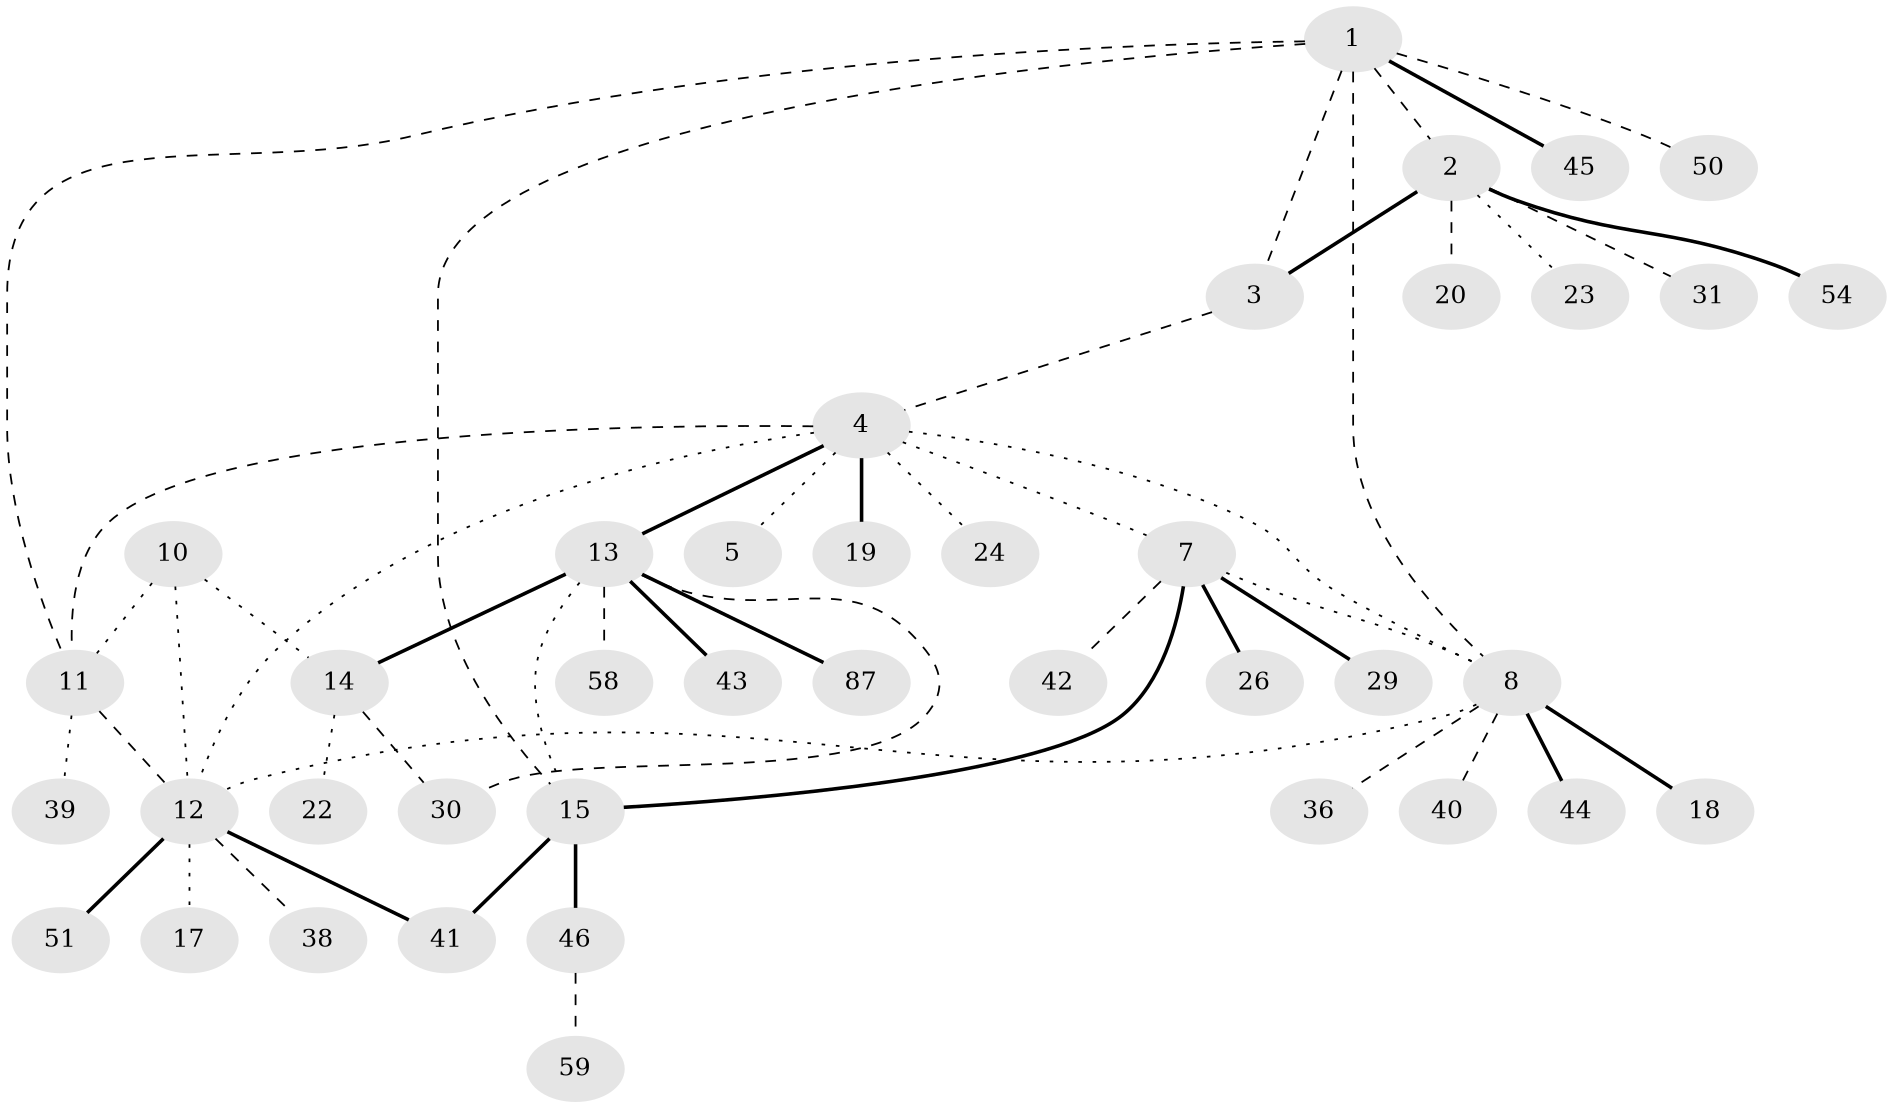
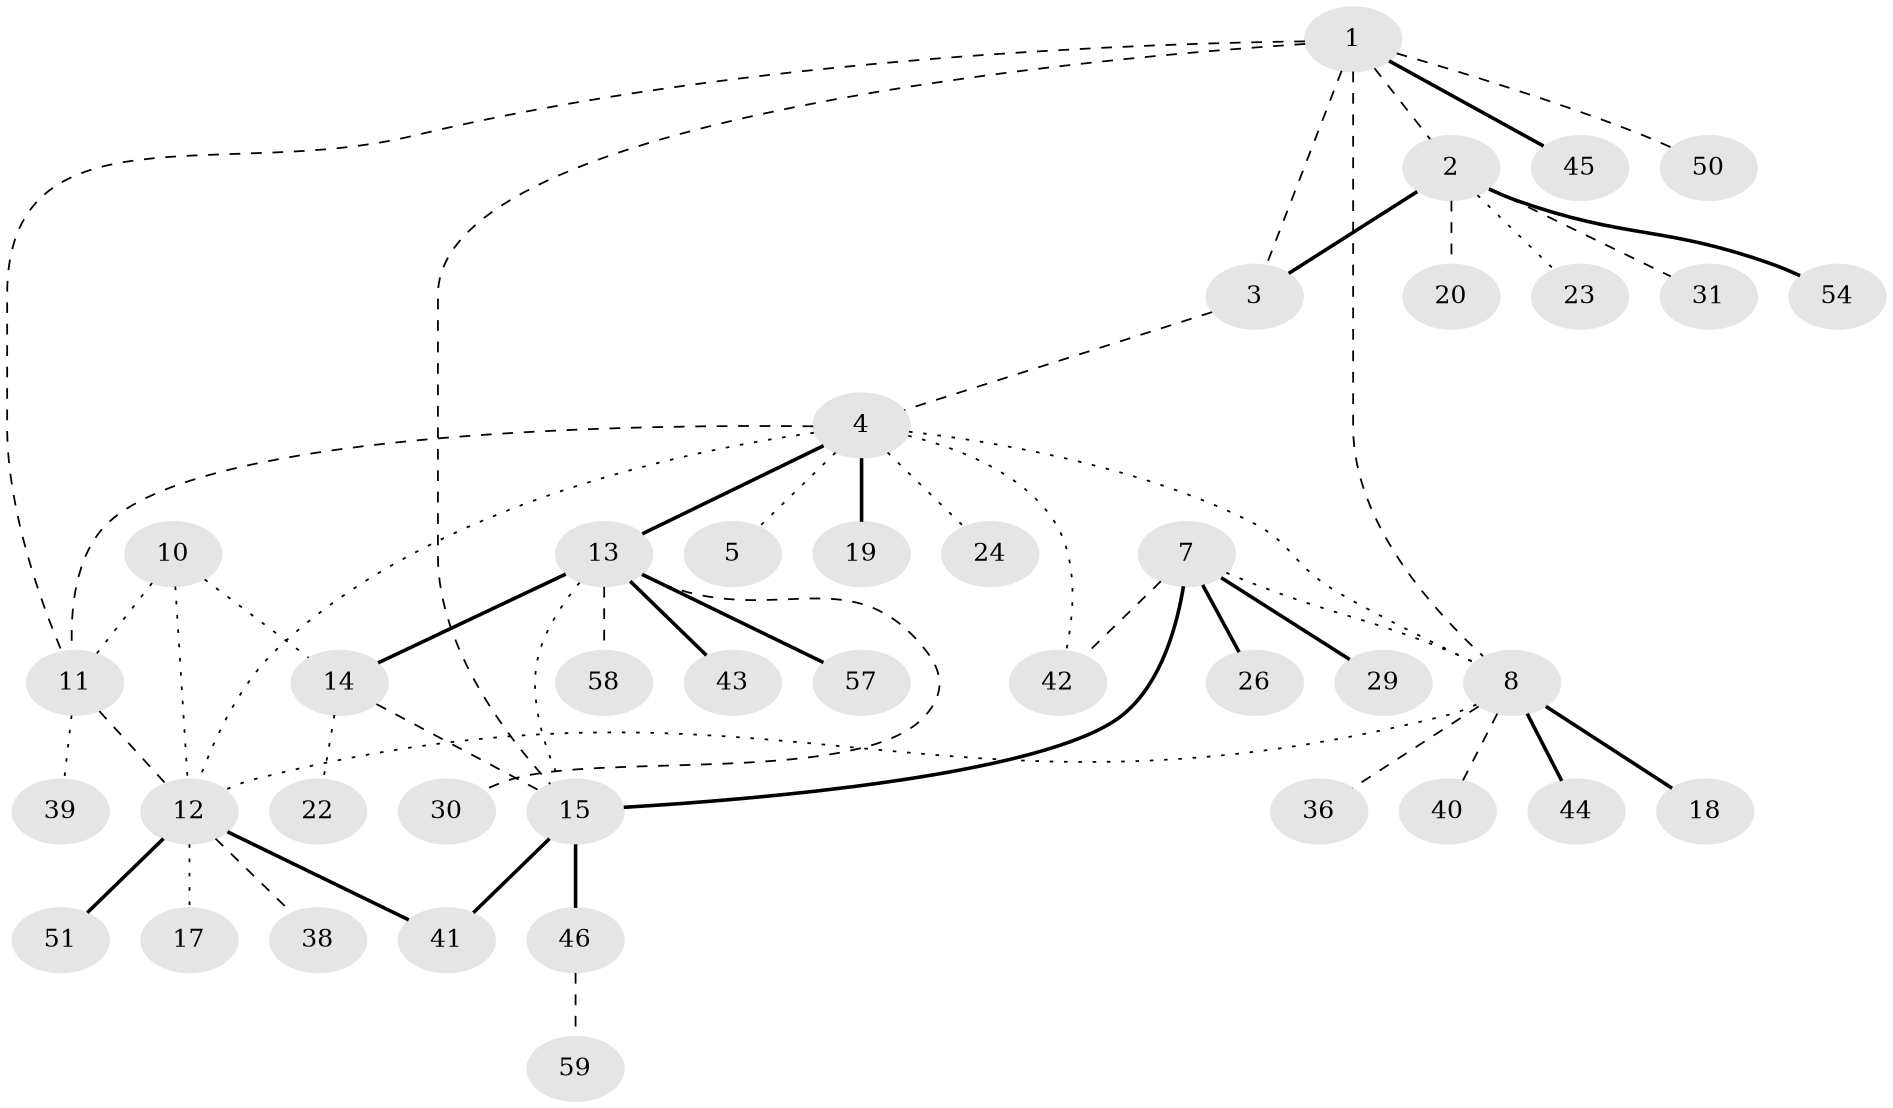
edge "4" -- "7": now "4" -- "42"
node "87": label "87" -> "57"
edge "14" -- "30": now "14" -- "15"
